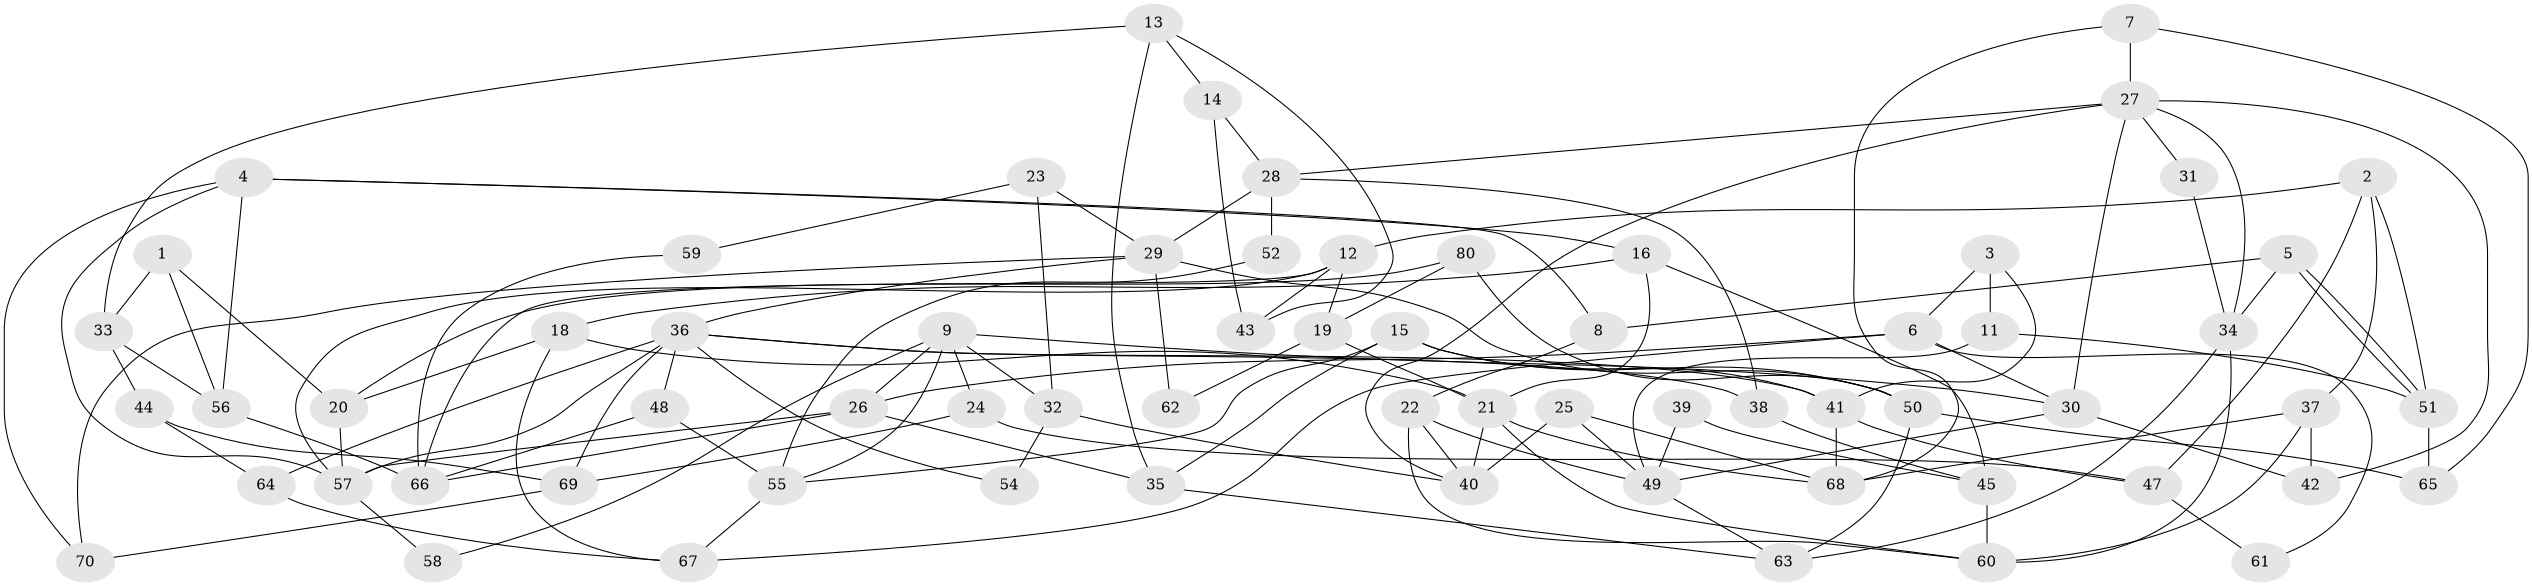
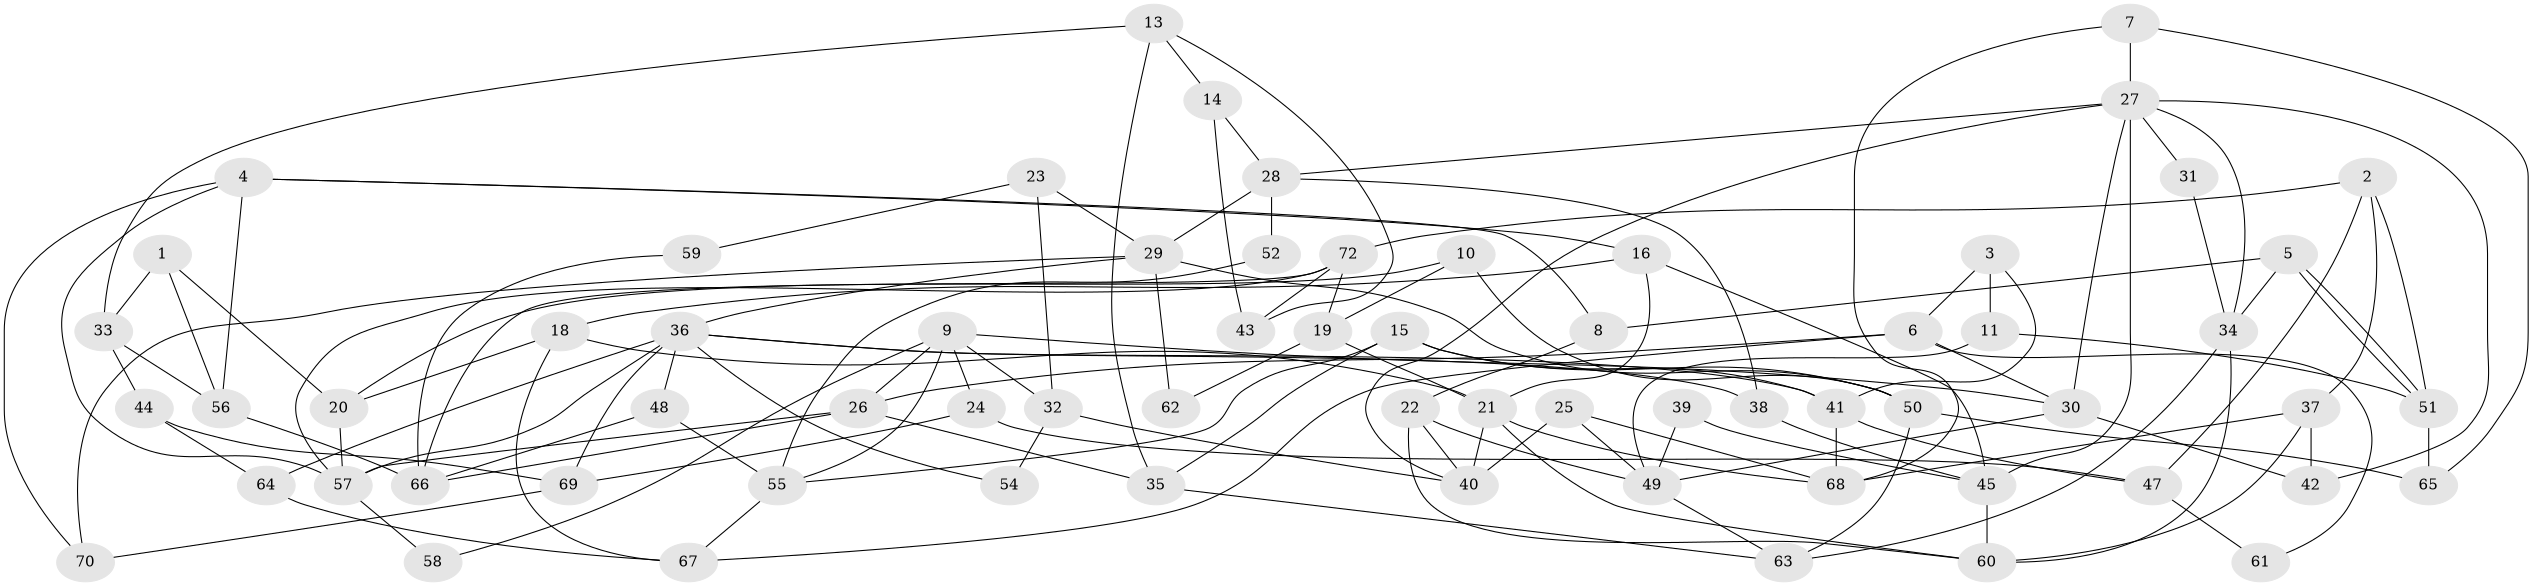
node "12": label "12" -> "72"
node "80": label "80" -> "10"
edge "27" -- "45": added
